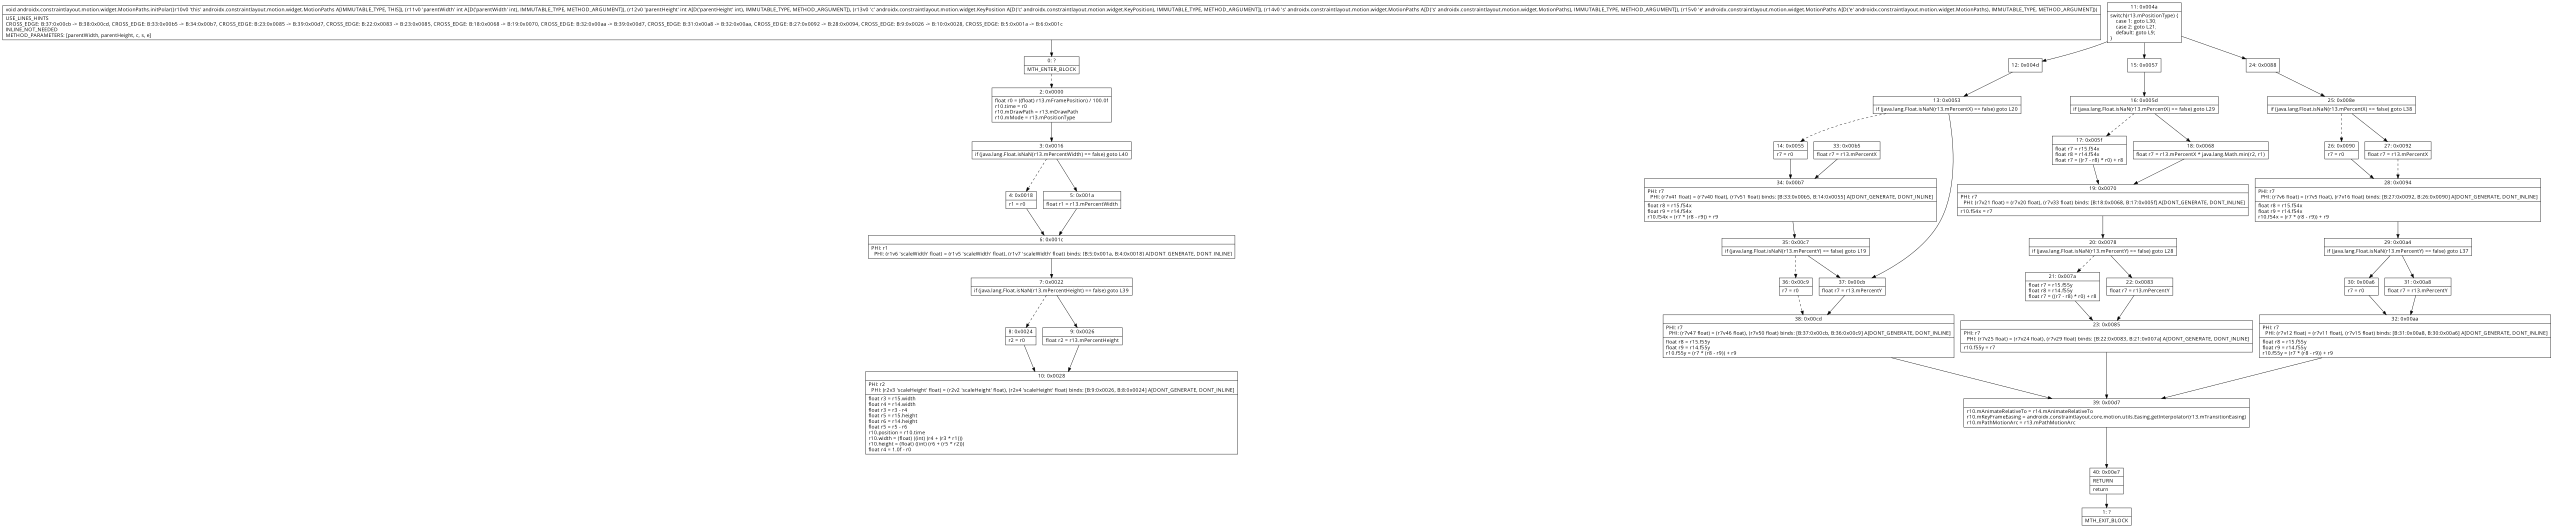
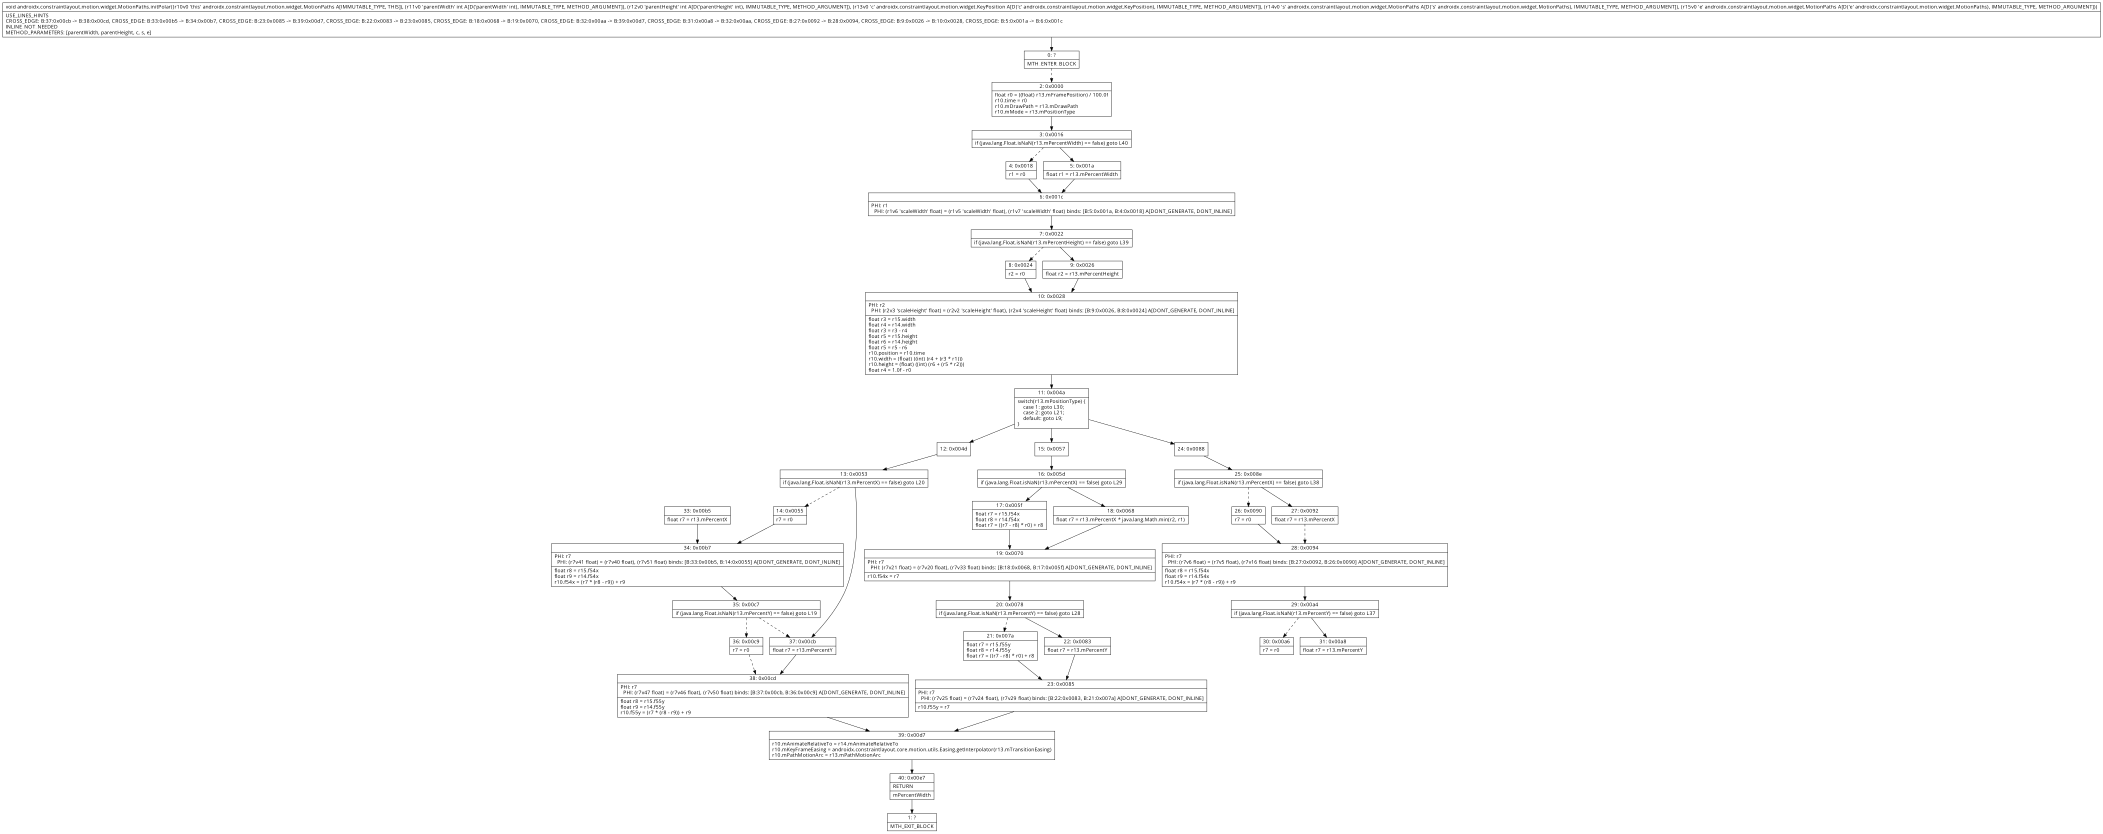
edge "16: 0x005d" -> "17: 0x005f": style dashed -> solid
edge "29: 0x00a4" -> "30: 0x00a6": style solid -> dashed
edge "35: 0x00c7" -> "37: 0x00cb": style solid -> dashed
node "32: 0x00aa": removed
edge "10: 0x0028" -> "11: 0x004a": added
node "40: 0x00e7": text "return" -> "mPercentWidth"
